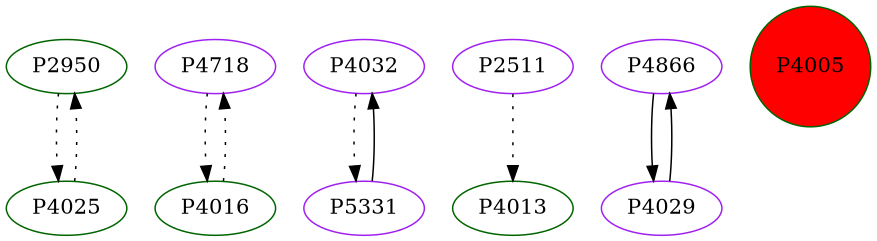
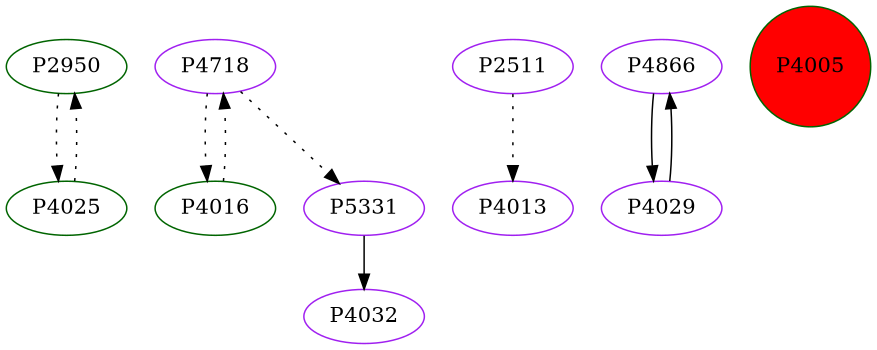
edge "P4032" -> "P5331": now "P4718" -> "P5331"
node "P4013": color darkgreen -> purple
